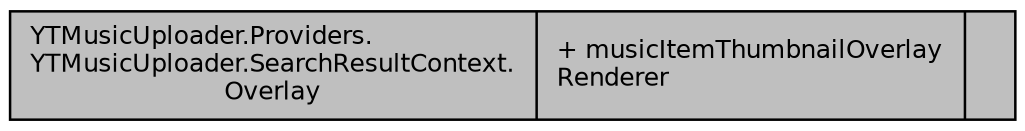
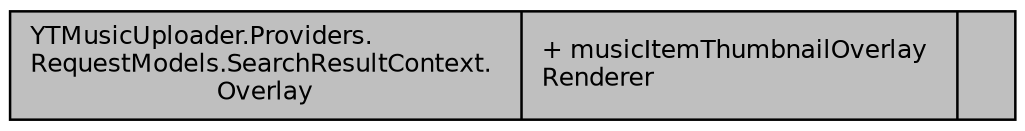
node "YTMusicUploader.Providers.": text "YTMusicUploader.SearchResultContext." -> "RequestModels.SearchResultContext."
